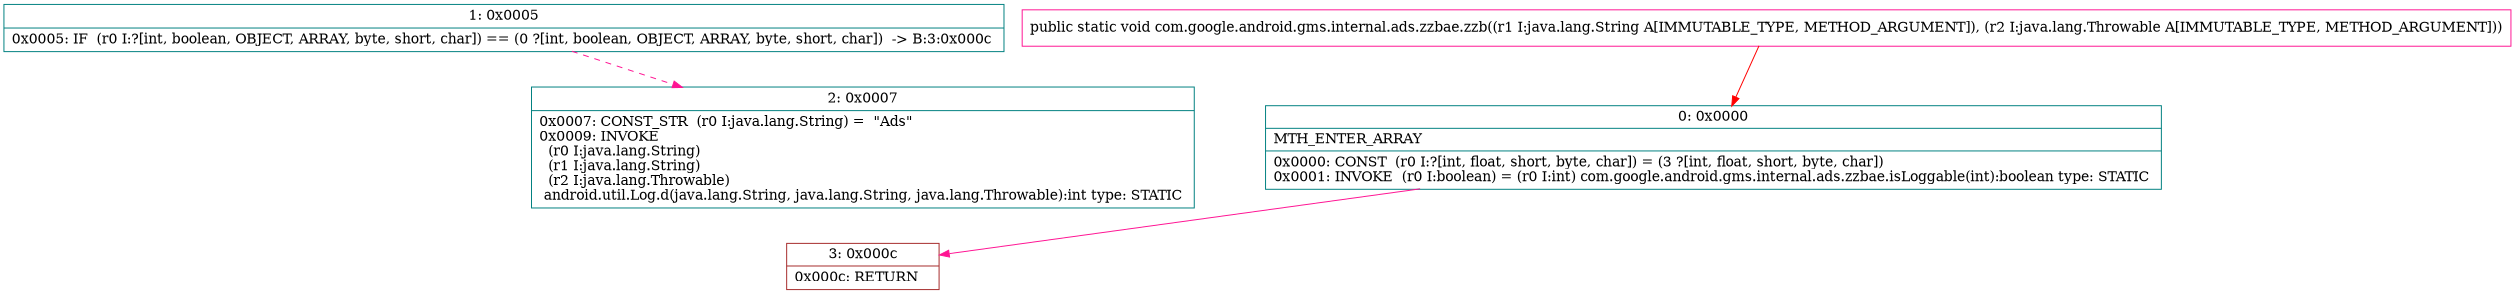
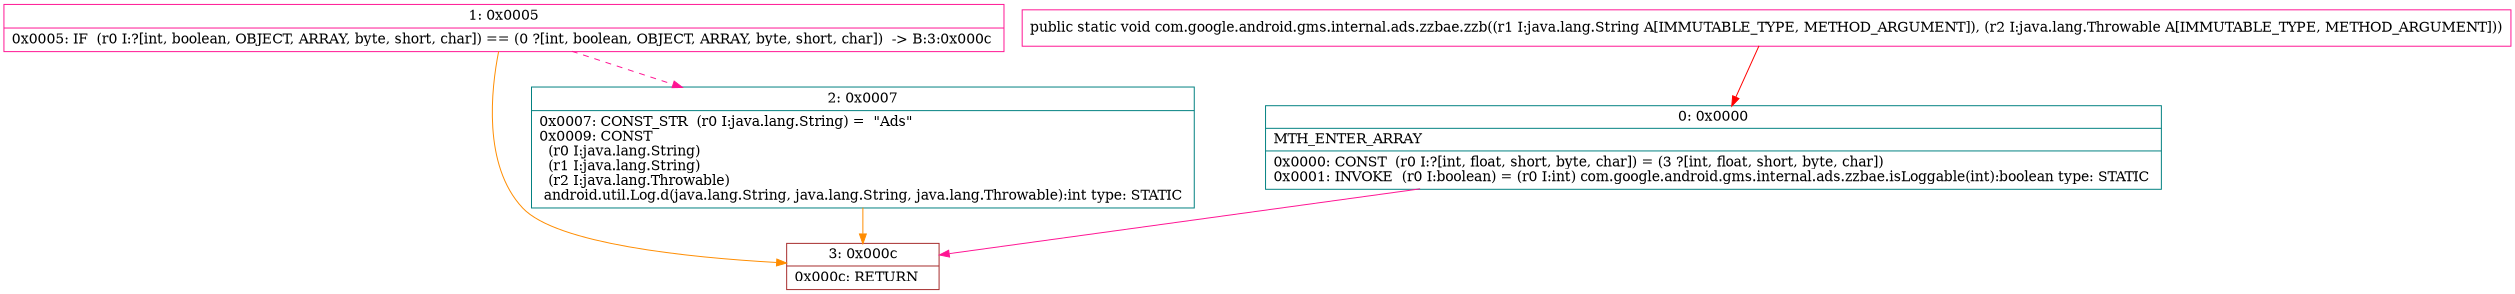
node "1: 0x0005": color teal -> deeppink
node "2: 0x0007": text "0x0009: INVOKE" -> "0x0009: CONST"
edge "2: 0x0007" -> "3: 0x000c": added
edge "1: 0x0005" -> "3: 0x000c": added
